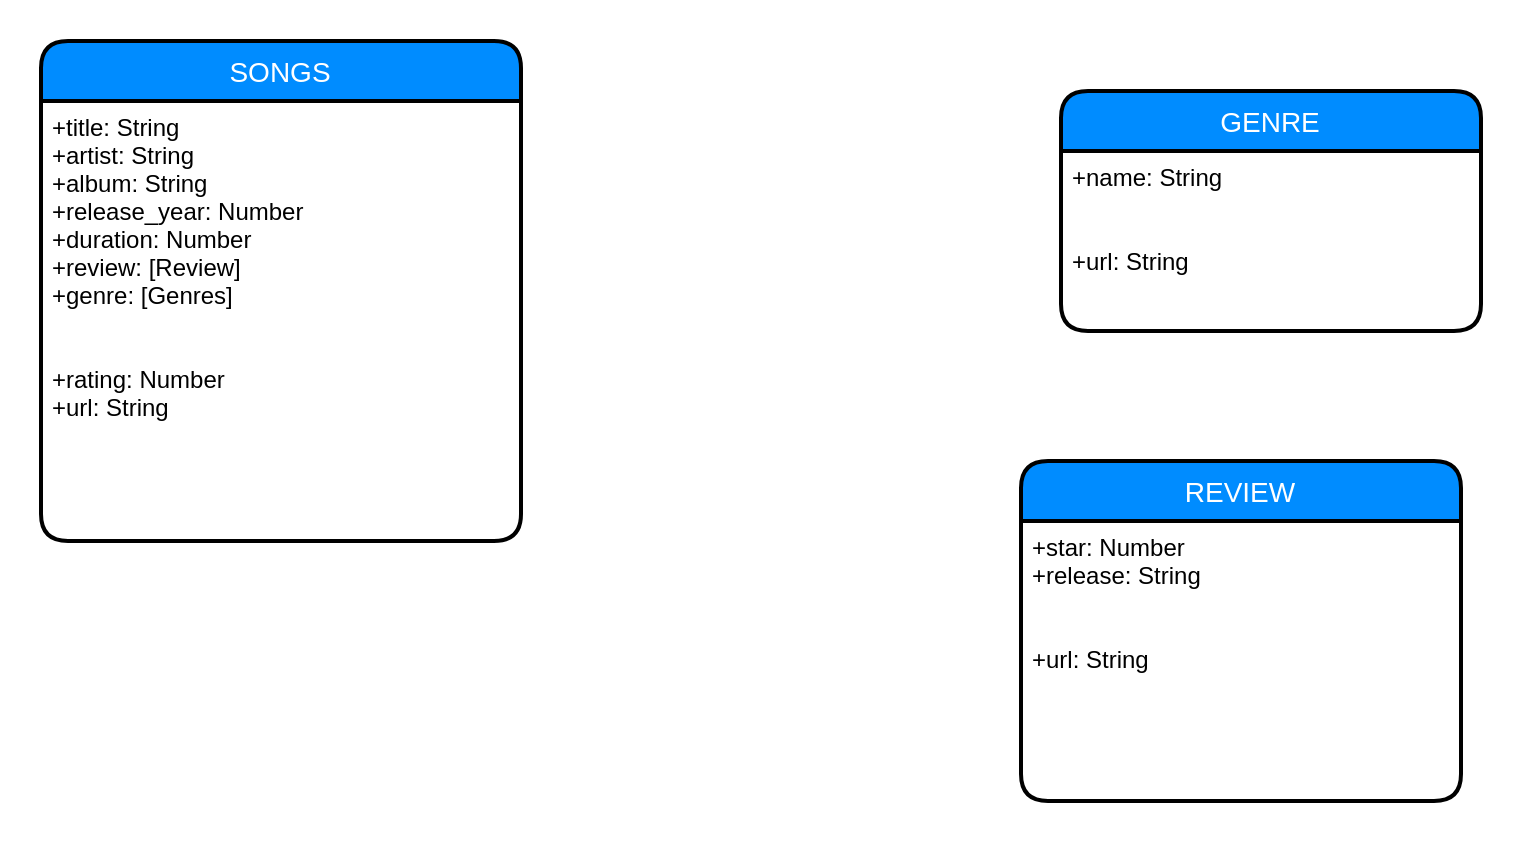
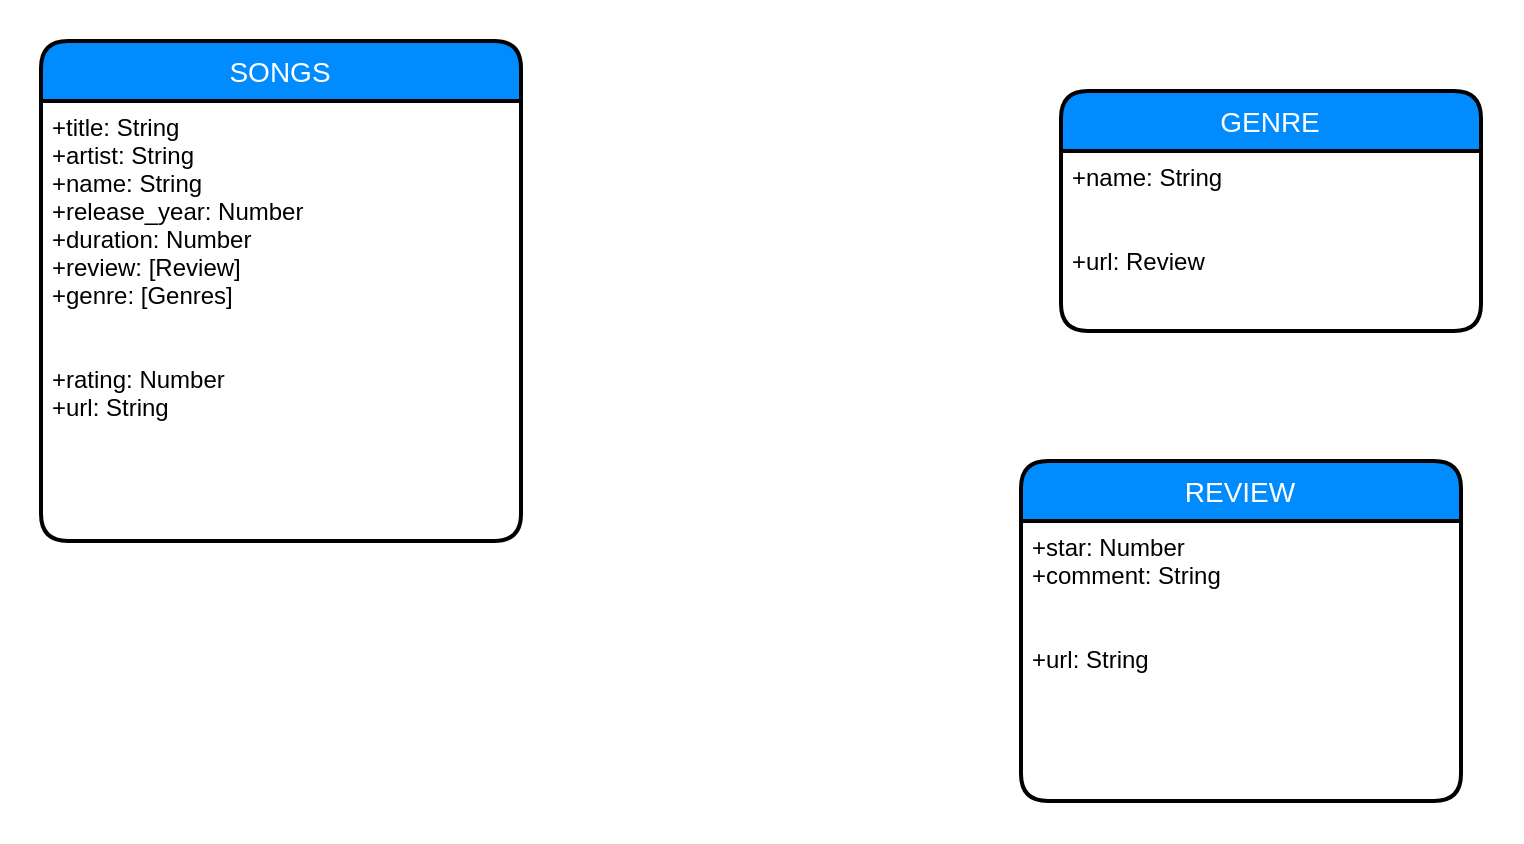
node "+title: String +artist: String +album: String +release_year: Number +duration: Number +review: [Review] +genre: [Genres] +rating: Number +url: String": label "+title: String +artist: String +album: String +release_year: Number +duration: Number +review: [Review] +genre: [Genres] +rating: Number +url: String" -> "+title: String +artist: String +name: String +release_year: Number +duration: Number +review: [Review] +genre: [Genres] +rating: Number +url: String"
node "+name: String +url: String": label "+name: String +url: String" -> "+name: String +url: Review"
node "+star: Number +release: String +url: String": label "+star: Number +release: String +url: String" -> "+star: Number +comment: String +url: String"
